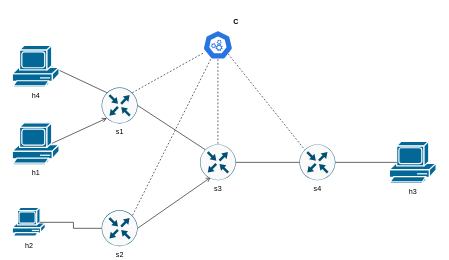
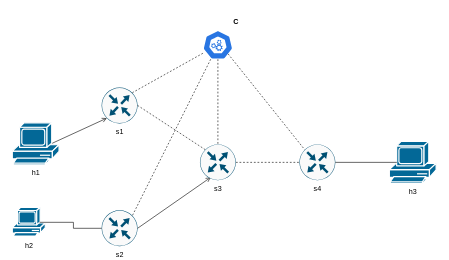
node "h4": removed
edge "h4" -- "s1": removed
edge "s1" -- "s3": style solid -> dashed
edge "s3" -- "s4": style solid -> dashed
